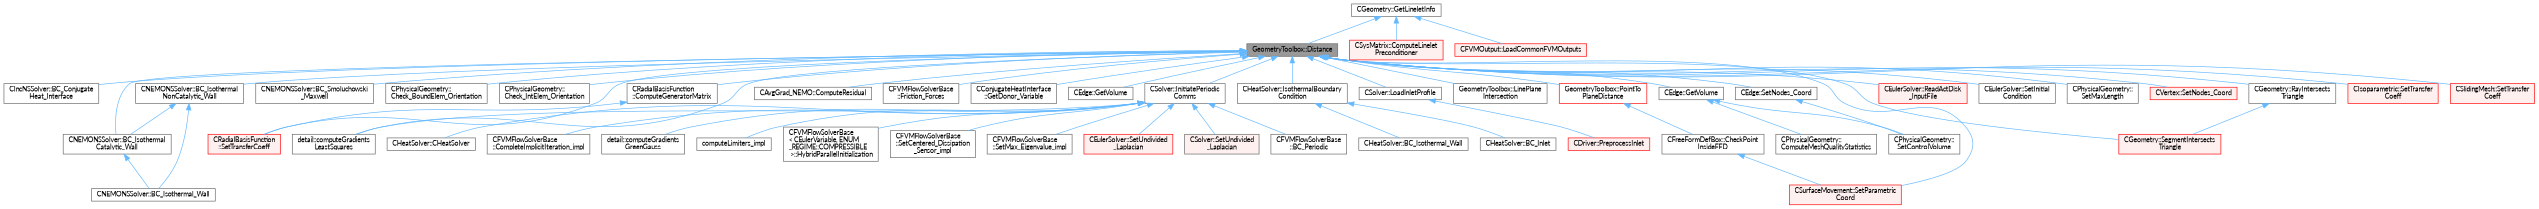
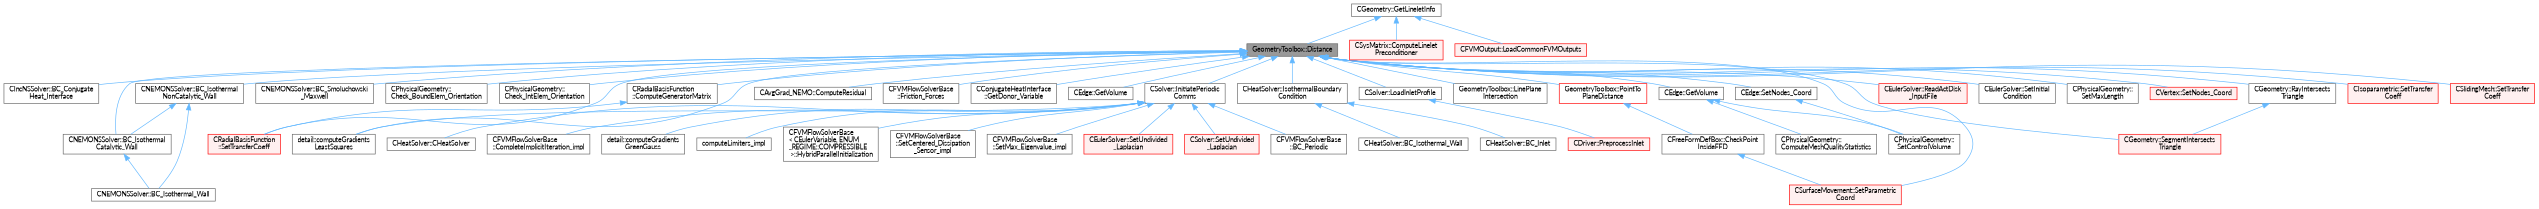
node "CSolver::SetUndivided _Laplacian": color grey40 -> red
